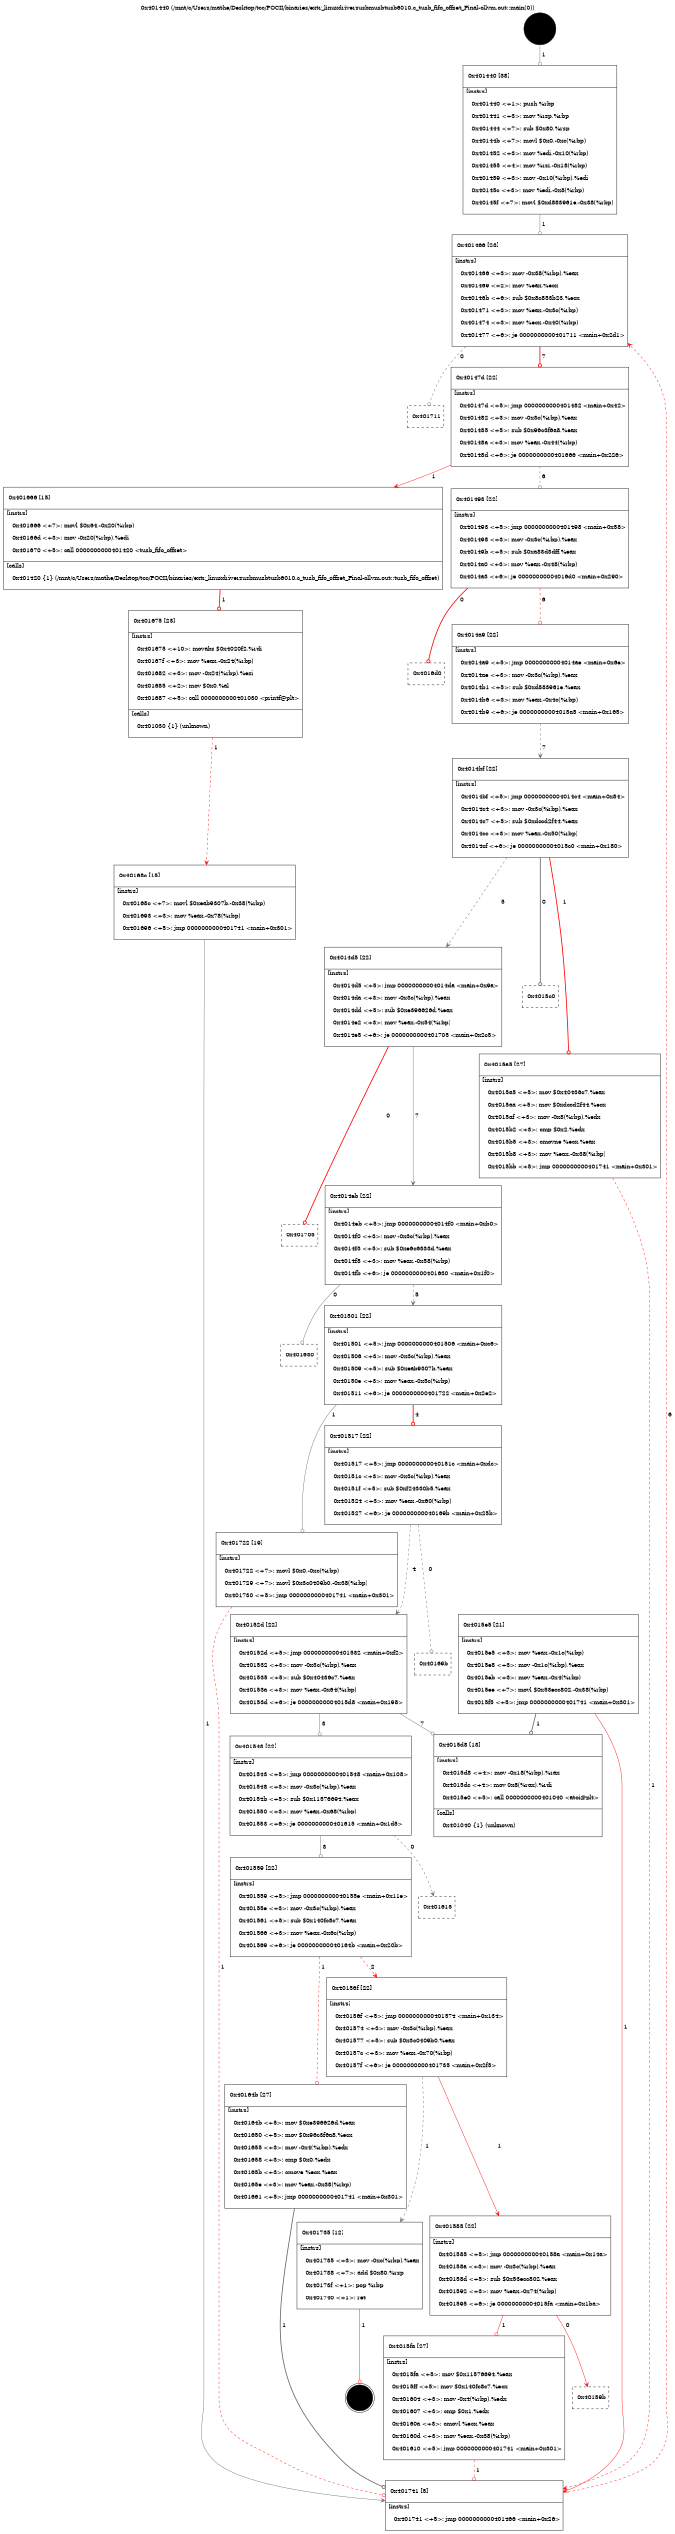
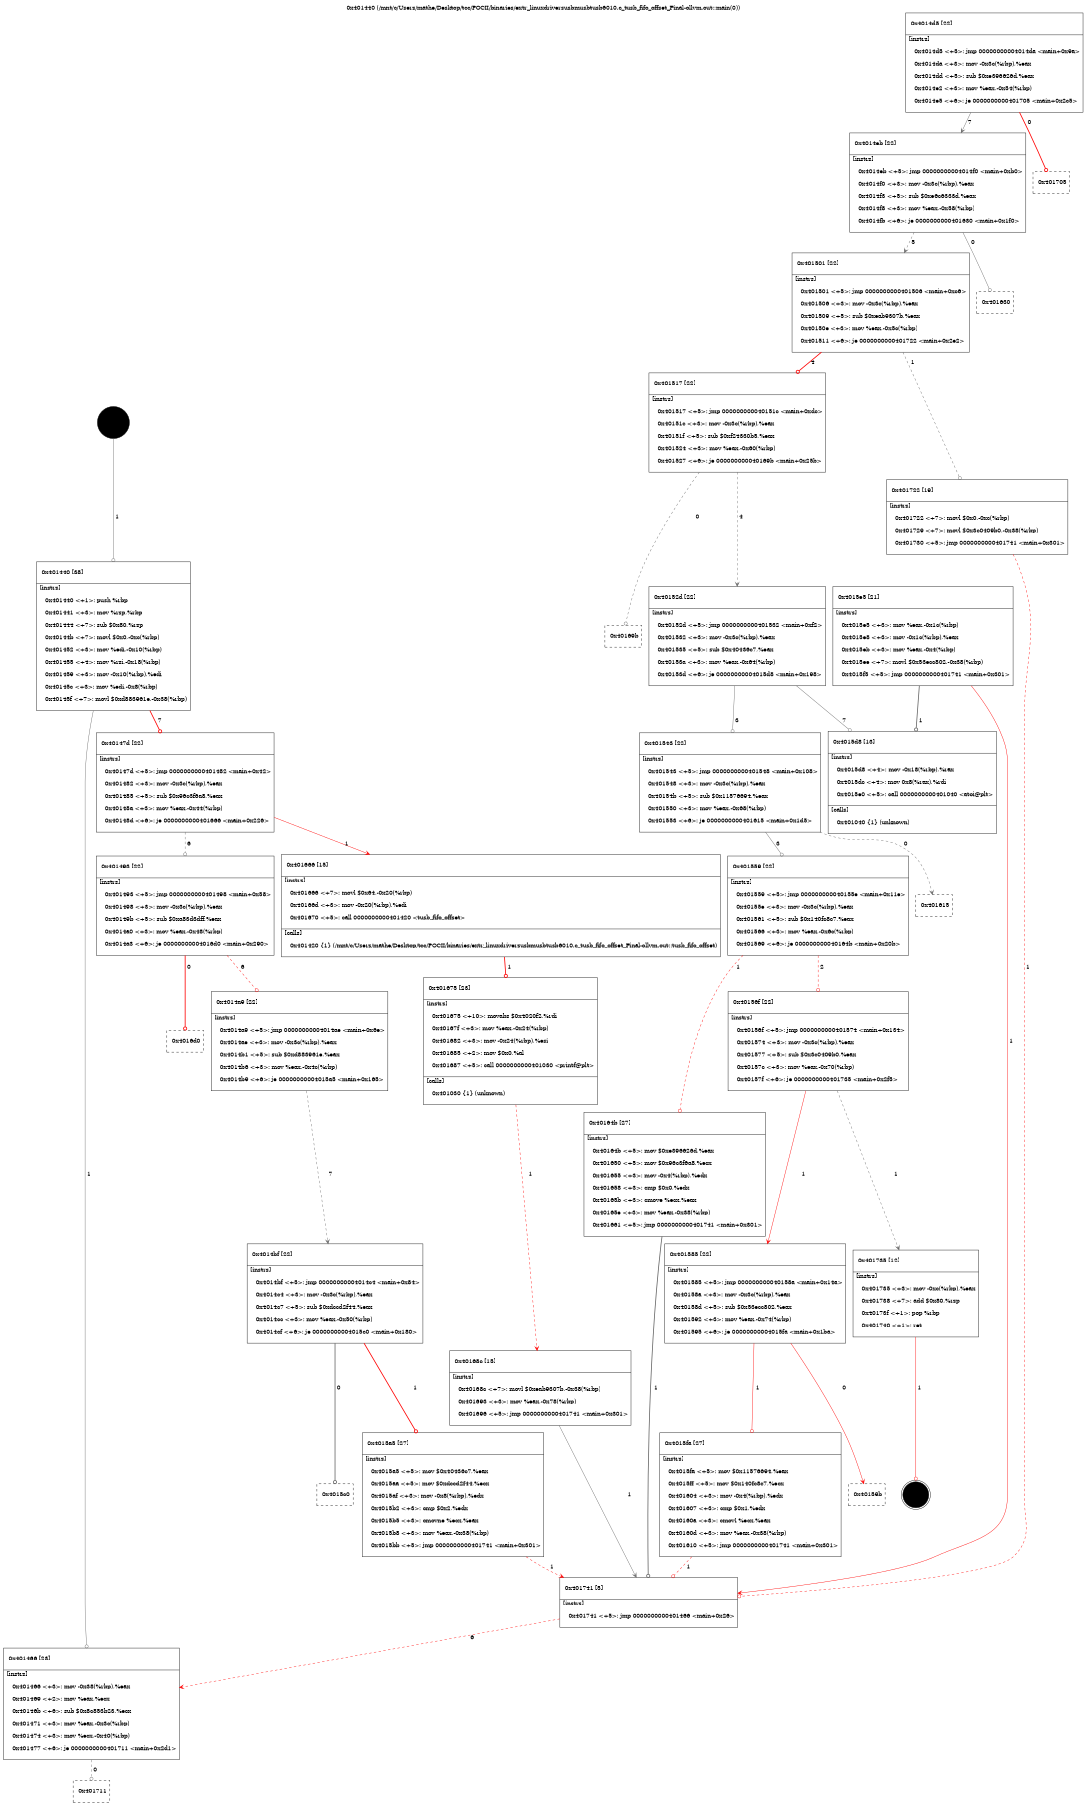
edge "0x401466 [23]" -> "0x40147d [22]": now "0x401440 [38]" -> "0x40147d [22]"
edge "0x4014bf [22]" -> "0x4014d5 [22]": removed, label "5"
edge "0x401501 [22]" -> "0x401722 [19]": style solid -> dashed
edge "0x401559 [22]" -> "0x40156f [22]": arrowhead vee -> odot
